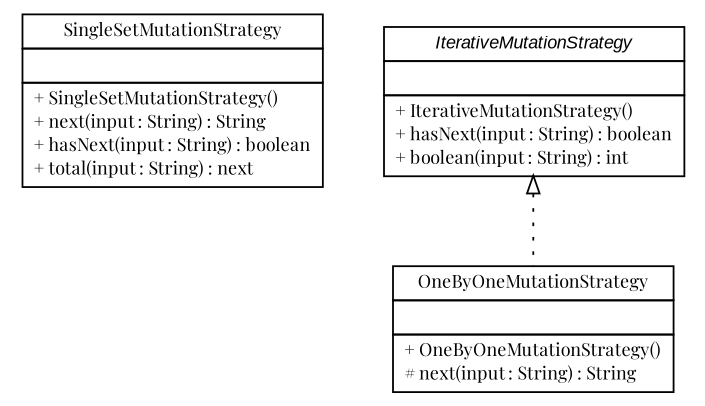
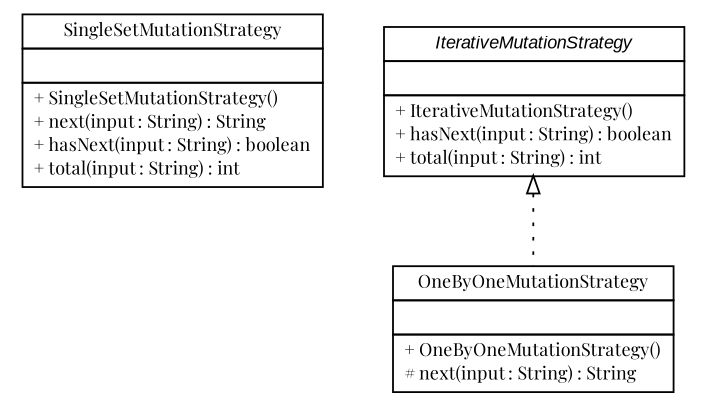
node "IterativeMutationStrategy": text "+ boolean(input : String) : int" -> "+ total(input : String) : int"
node "SingleSetMutationStrategy": text "+ total(input : String) : next" -> "+ total(input : String) : int"
